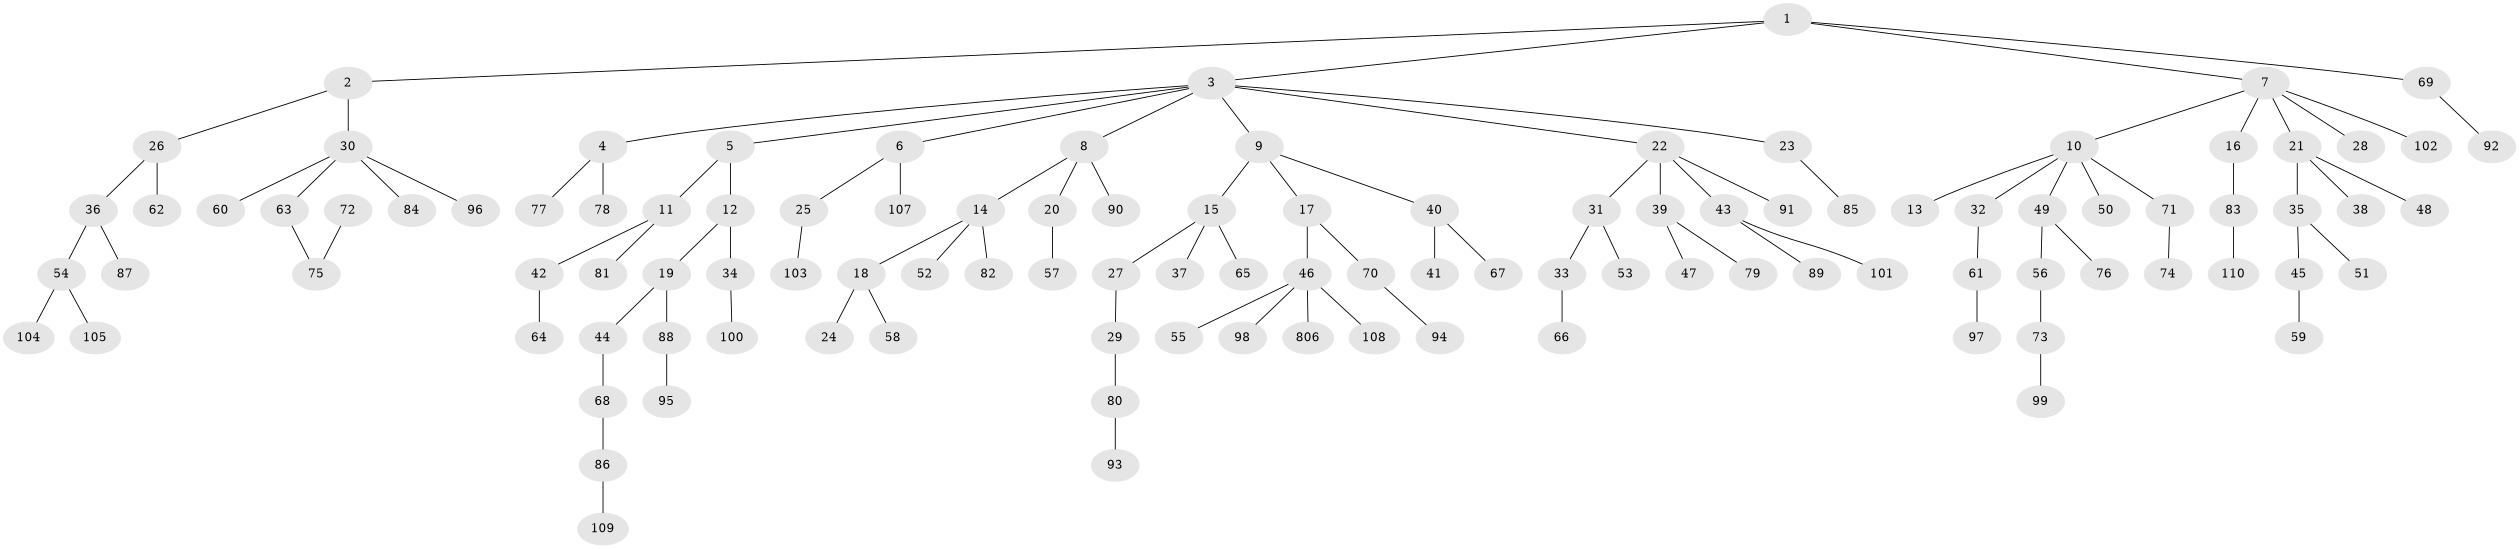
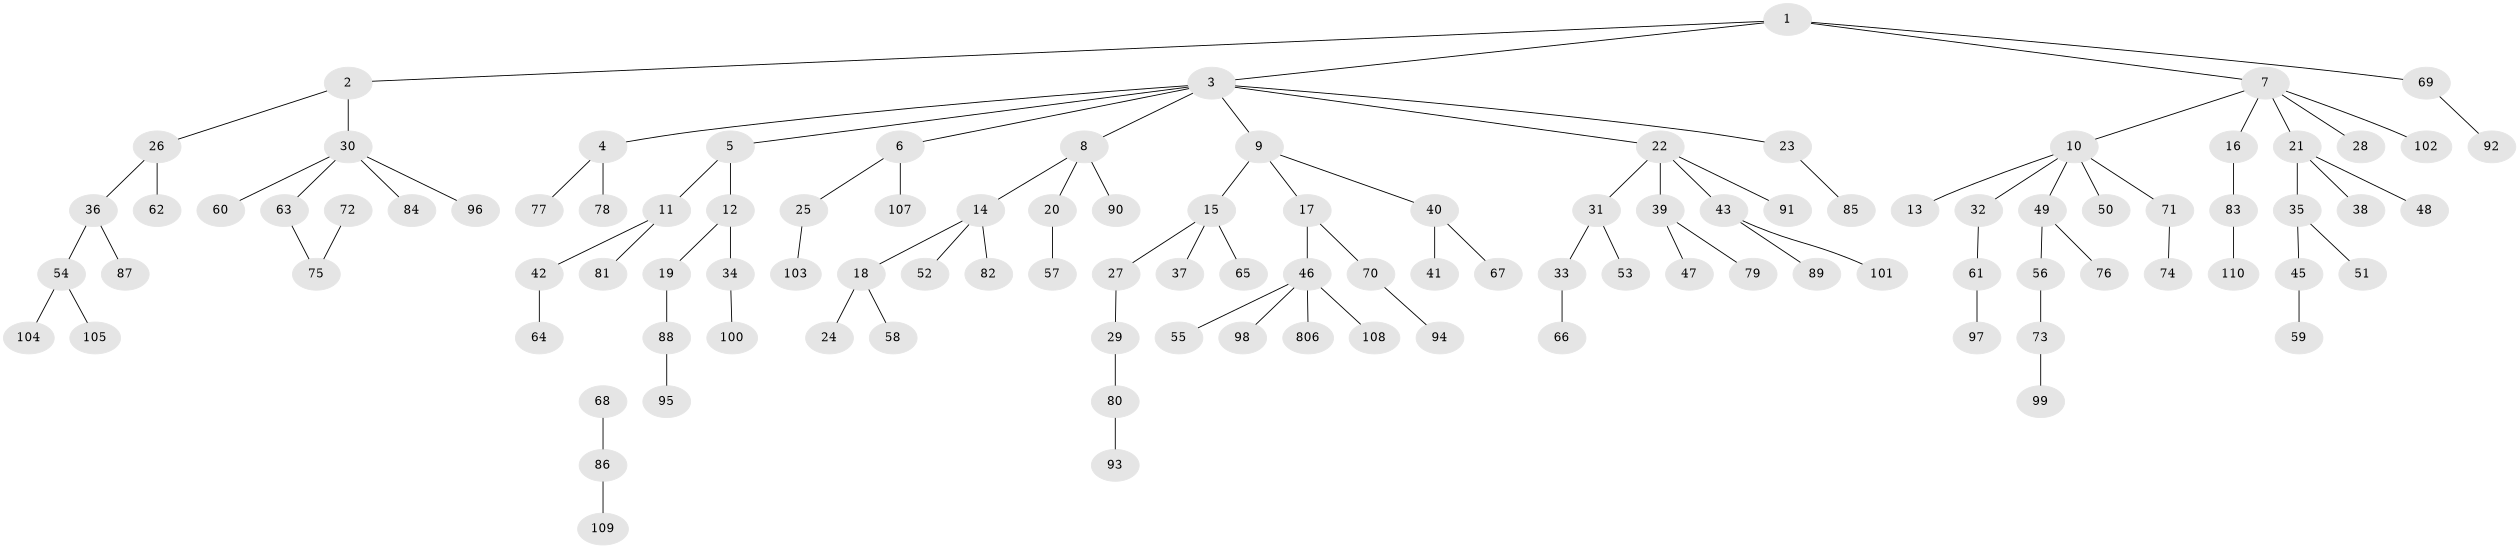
node "44": removed
